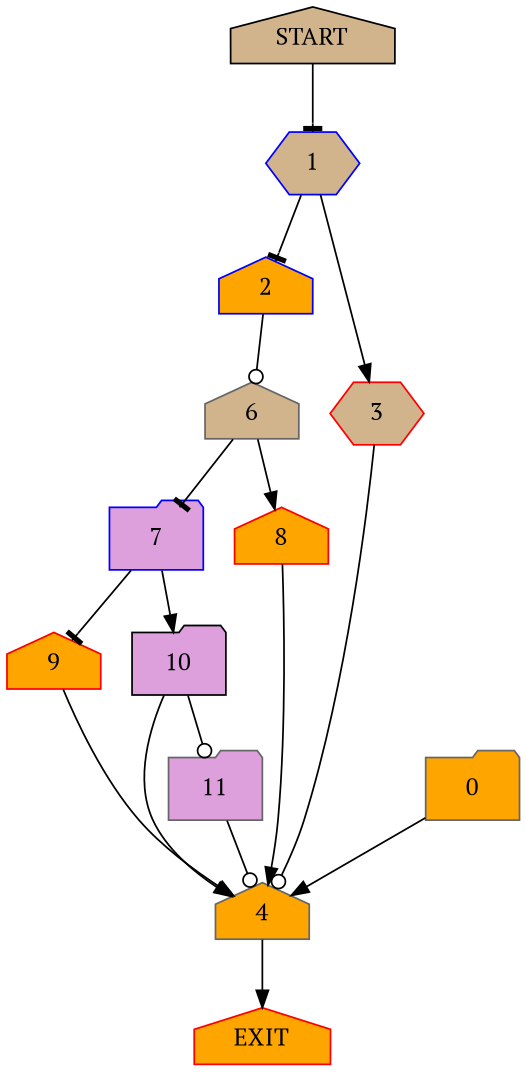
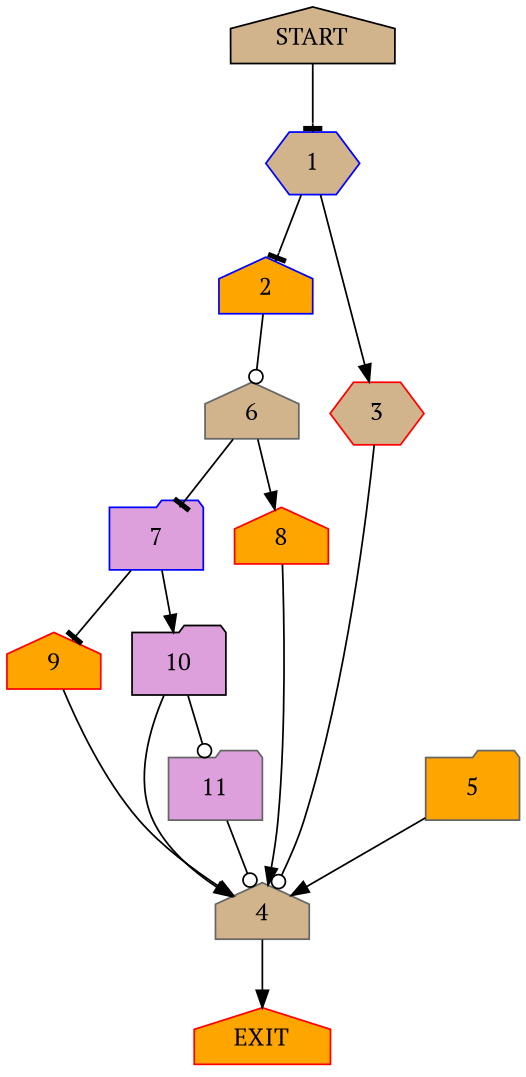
node "0": label "0" -> "5"
node "4": fillcolor orange -> tan
